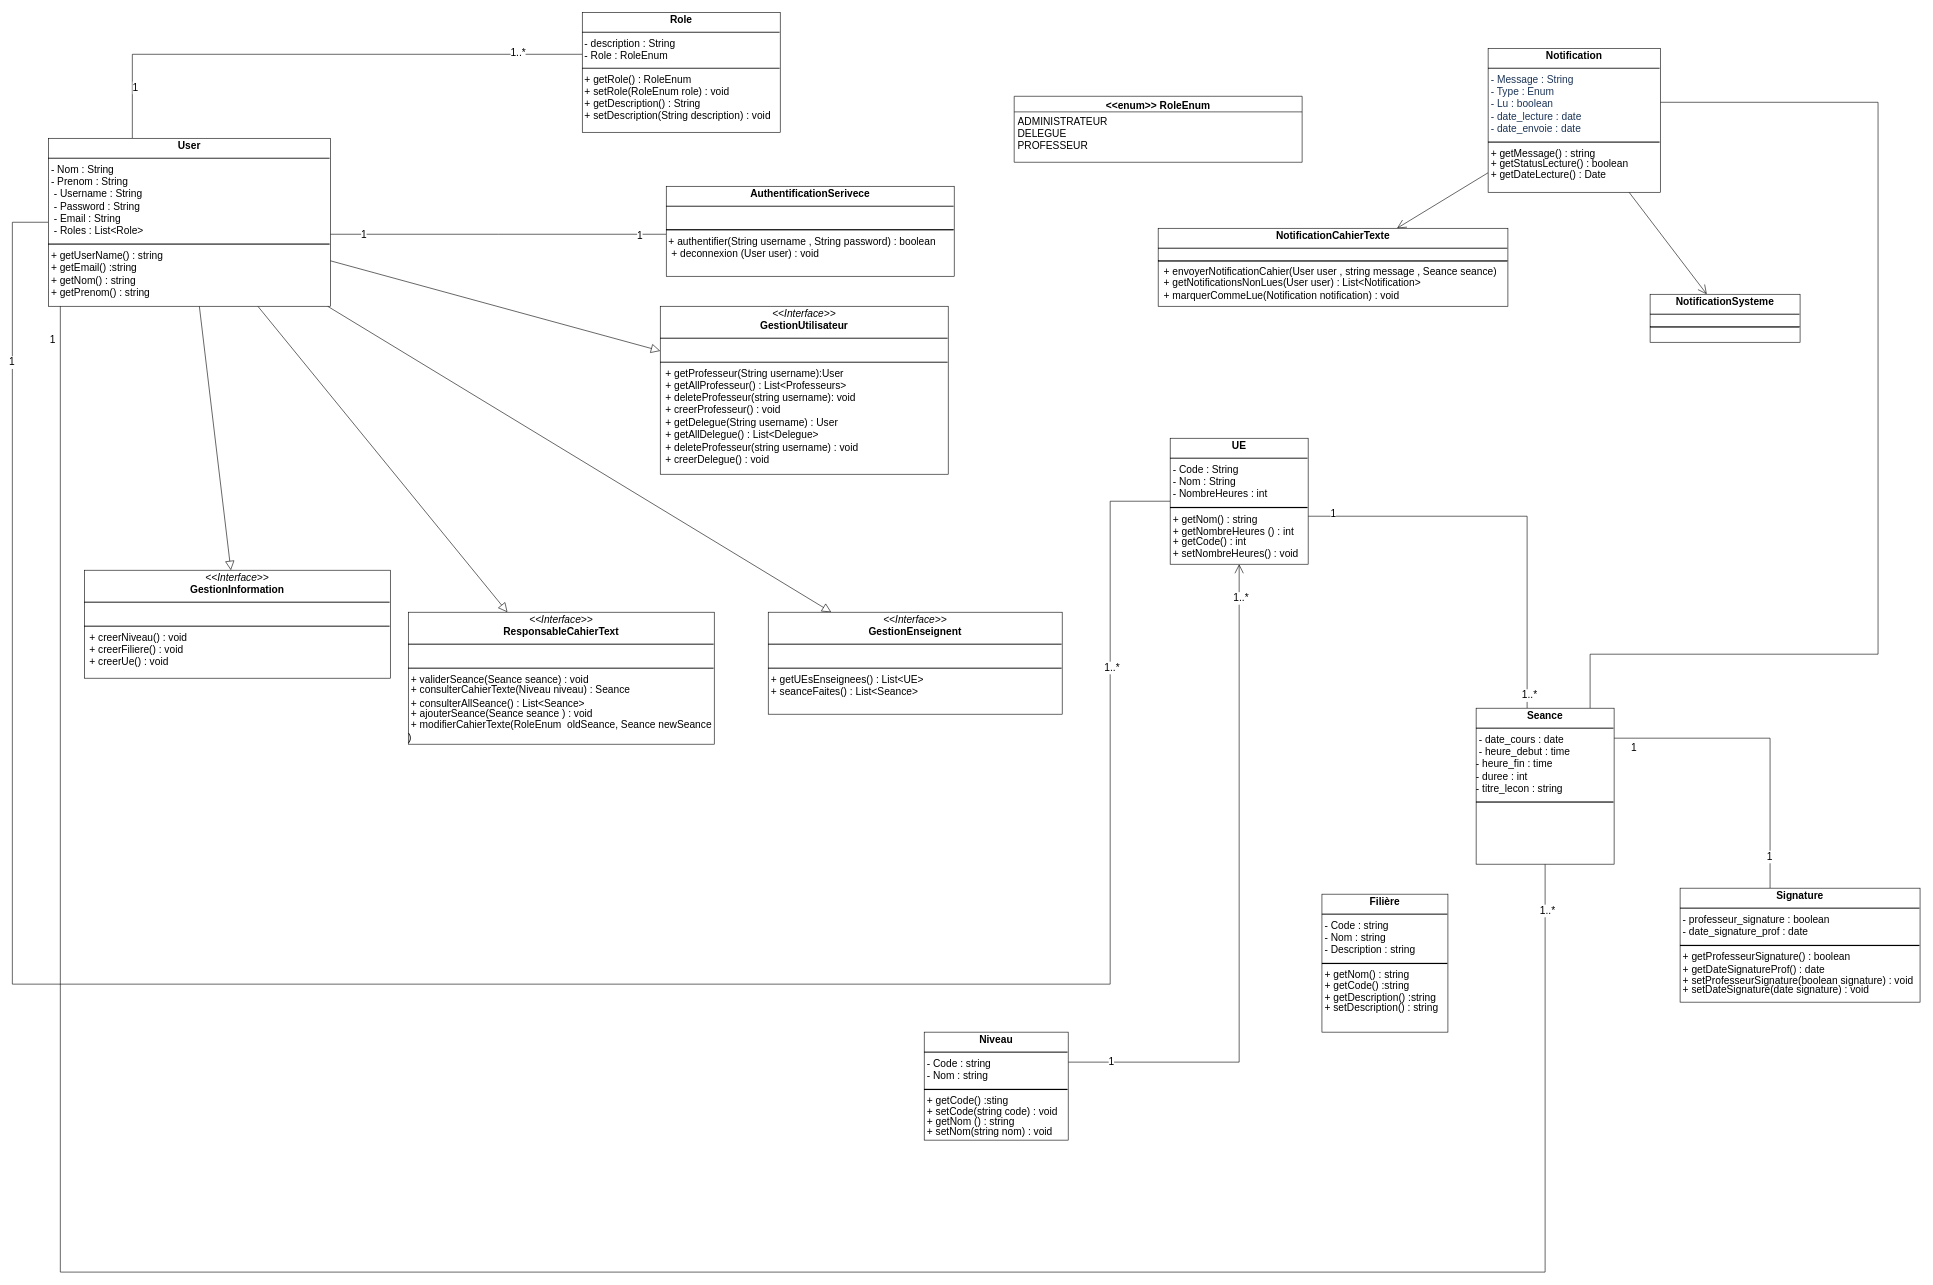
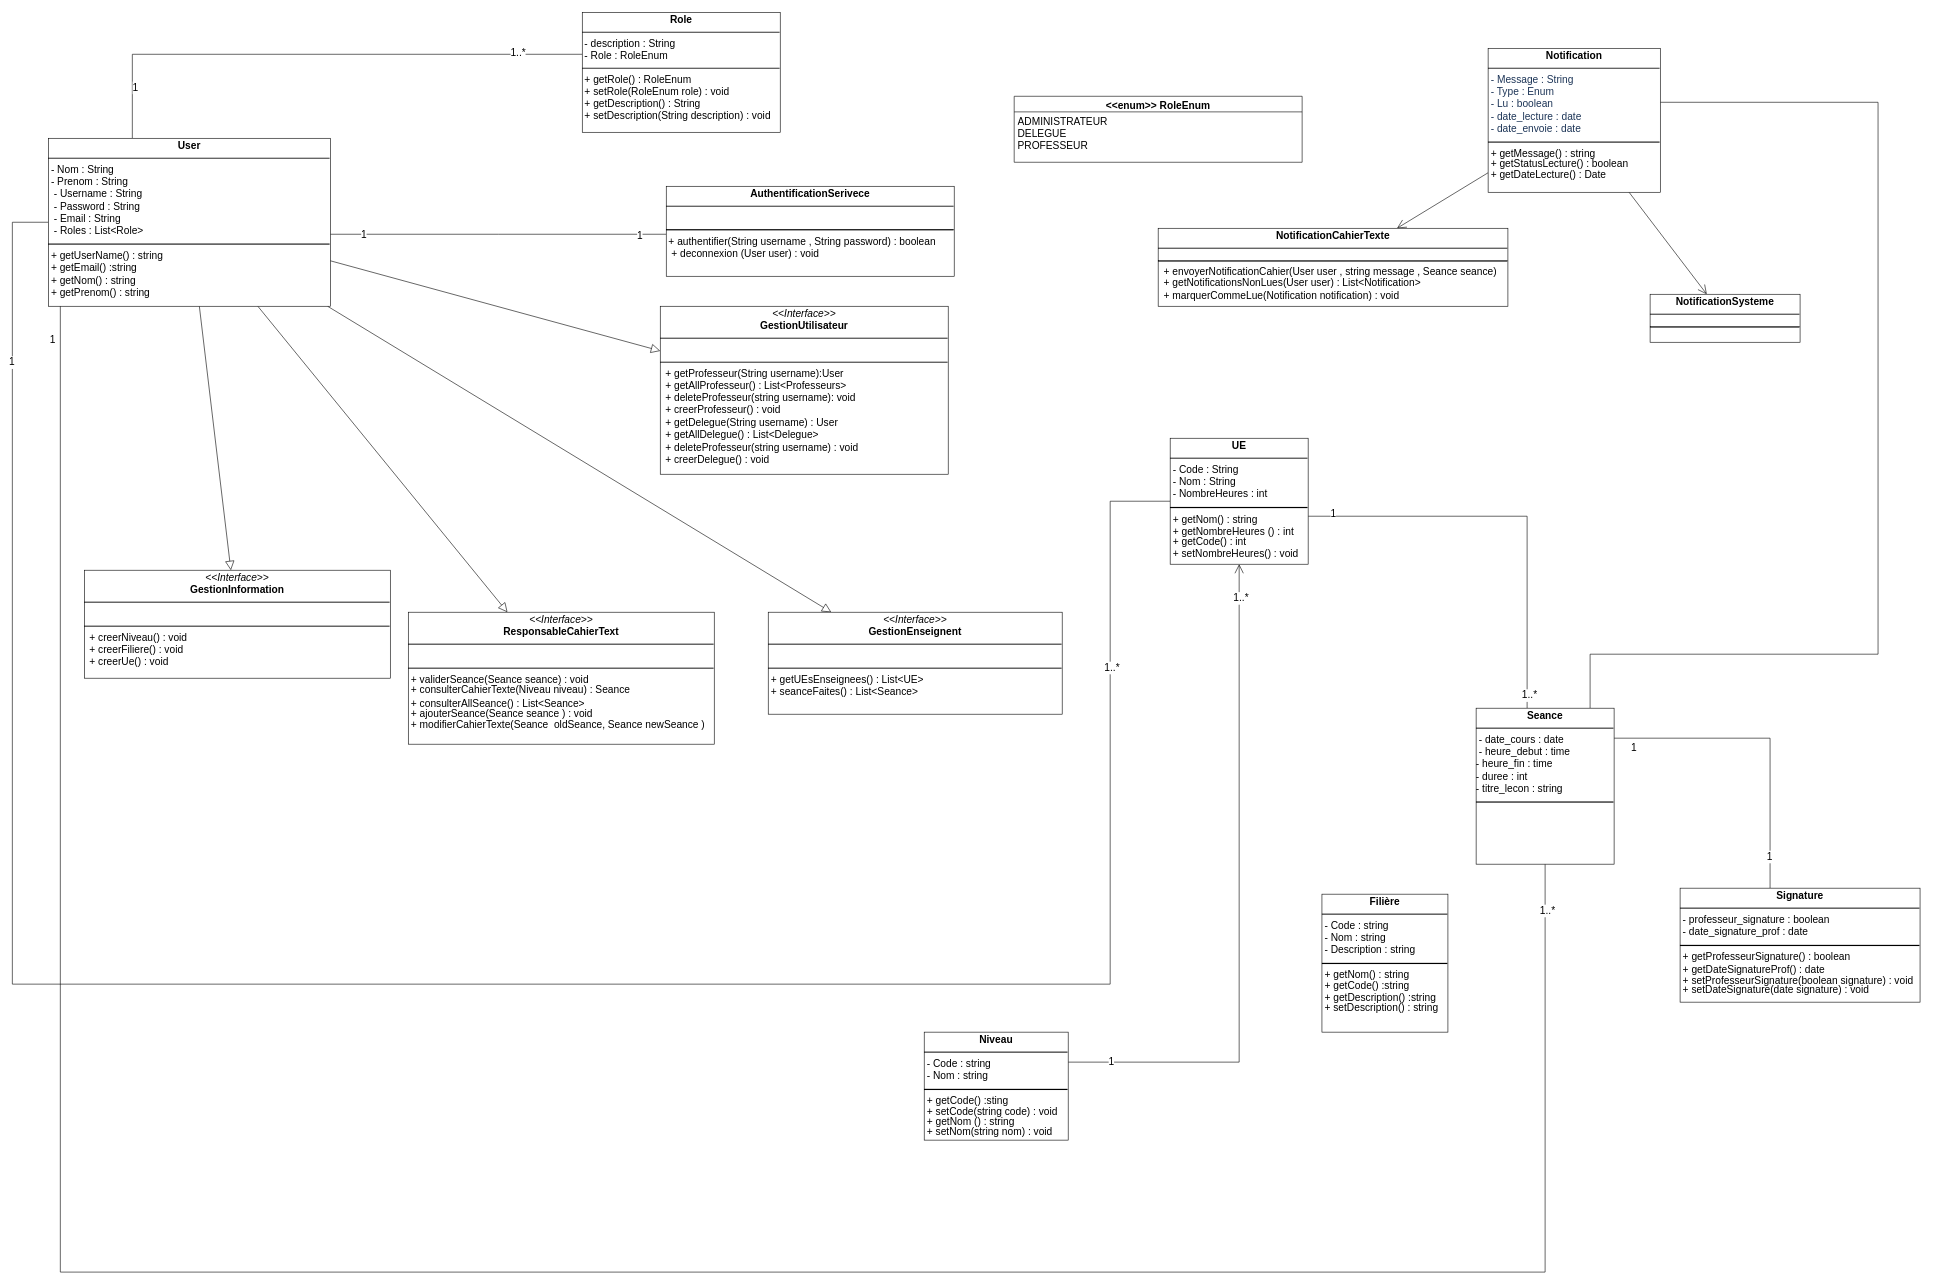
node "<<Interface>> ResponsableCahierText + validerSeance(Seance seance) : void + consulterCahierTexte(Niveau niveau) : Seance + consulterAllSeance() : List<Seance> + ajouterSeance(Seance seance ) : void + modifierCahierTexte(RoleEnum oldSeance, Seance newSeance )": label "<<Interface>> ResponsableCahierText + validerSeance(Seance seance) : void + consulterCahierTexte(Niveau niveau) : Seance + consulterAllSeance() : List<Seance> + ajouterSeance(Seance seance ) : void + modifierCahierTexte(RoleEnum oldSeance, Seance newSeance )" -> "<<Interface>> ResponsableCahierText + validerSeance(Seance seance) : void + consulterCahierTexte(Niveau niveau) : Seance + consulterAllSeance() : List<Seance> + ajouterSeance(Seance seance ) : void + modifierCahierTexte(Seance oldSeance, Seance newSeance )"
